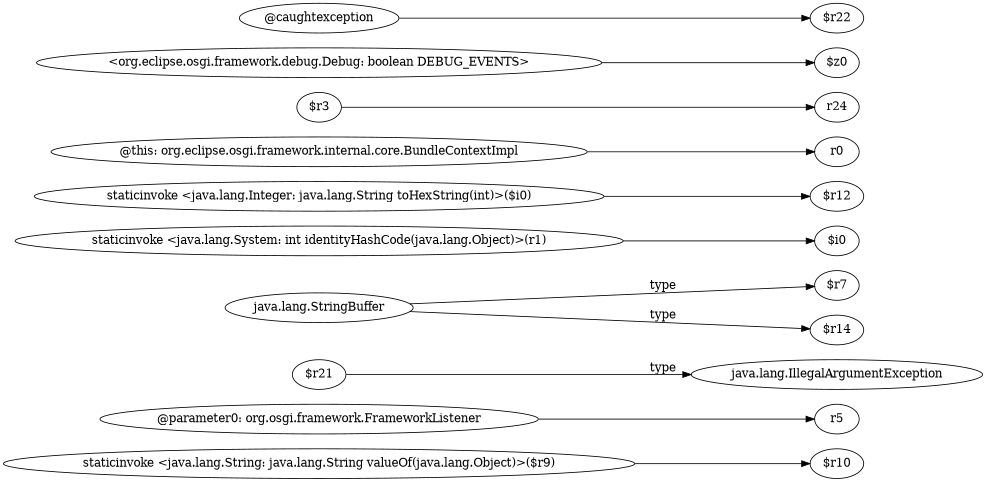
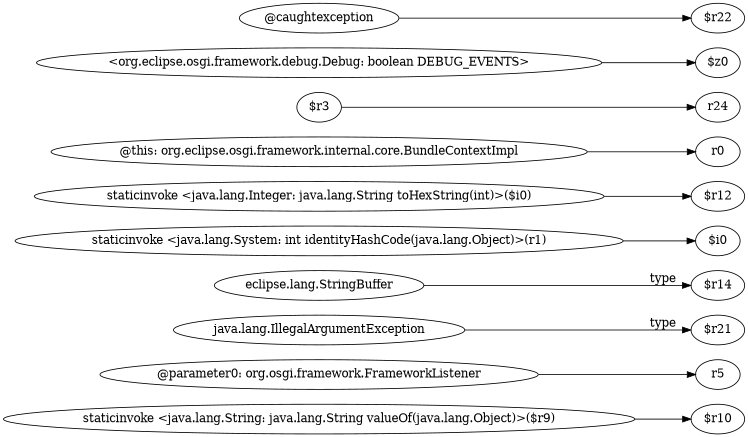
node "$r7": removed
node "java.lang.StringBuffer": label "java.lang.StringBuffer" -> "eclipse.lang.StringBuffer"
edge "$r21" -> "java.lang.IllegalArgumentException": reversed
